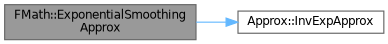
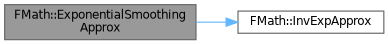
node "Approx::InvExpApprox": label "Approx::InvExpApprox" -> "FMath::InvExpApprox"
